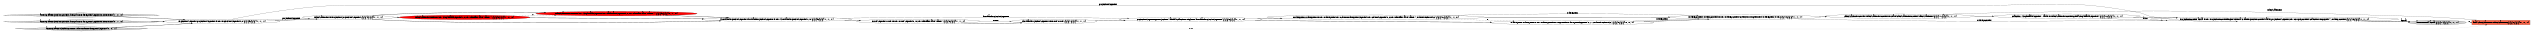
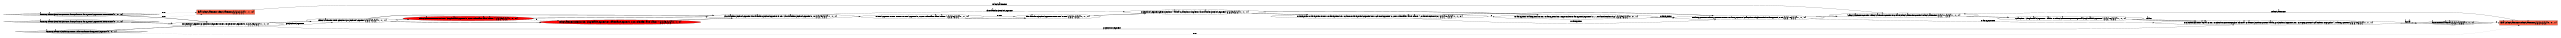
node "final SelectStatement selectStatement@@@2@@@['1', '1', '0']": added
node "assertNotNull(actual)@@@14@@@['1', '1', '1']": shape ellipse -> diamond
